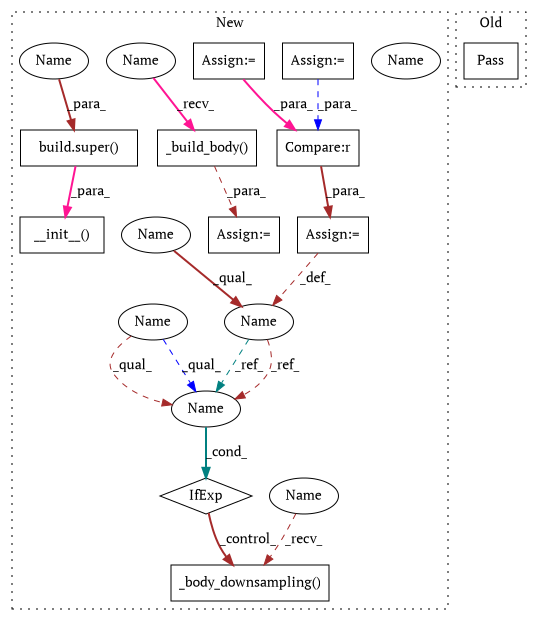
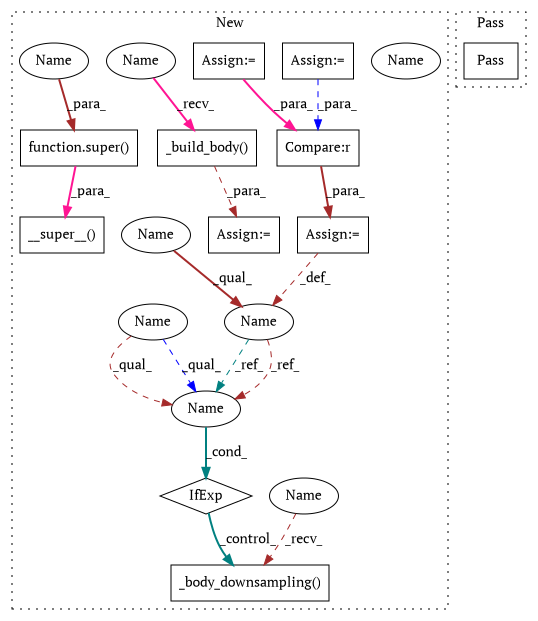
cluster "Old": label "Old" -> "Pass"
node "build.super()": label "build.super()" -> "function.super()"
node "__init__()": label "__init__()" -> "__super__()"
edge "IfExp" -> "_body_downsampling()": color brown -> teal
